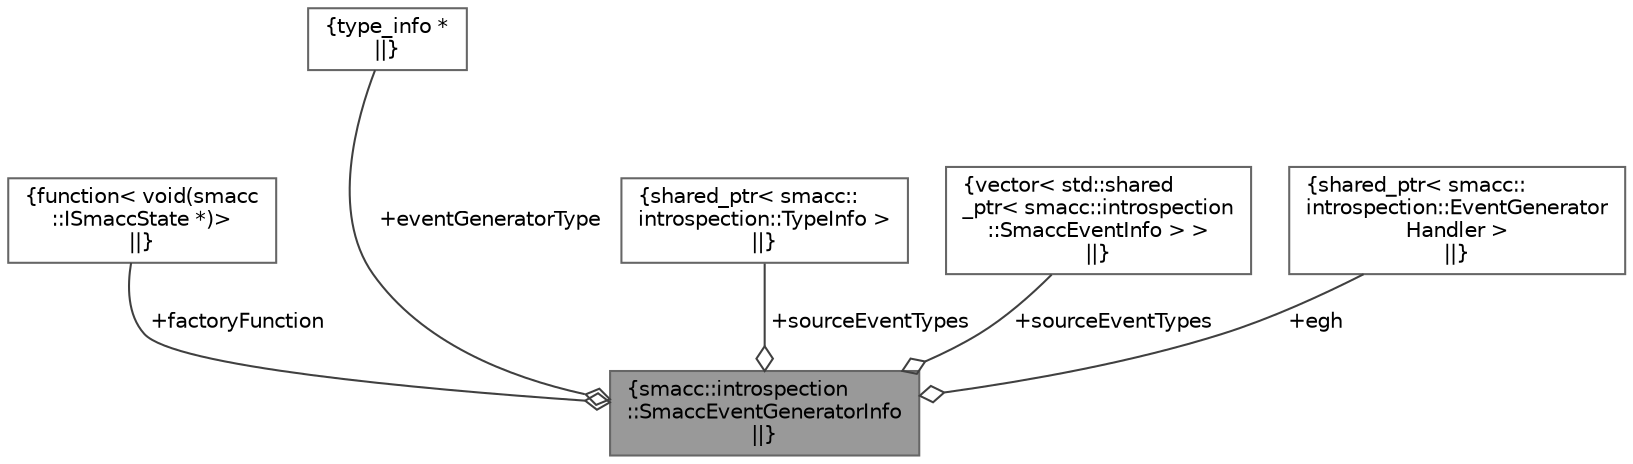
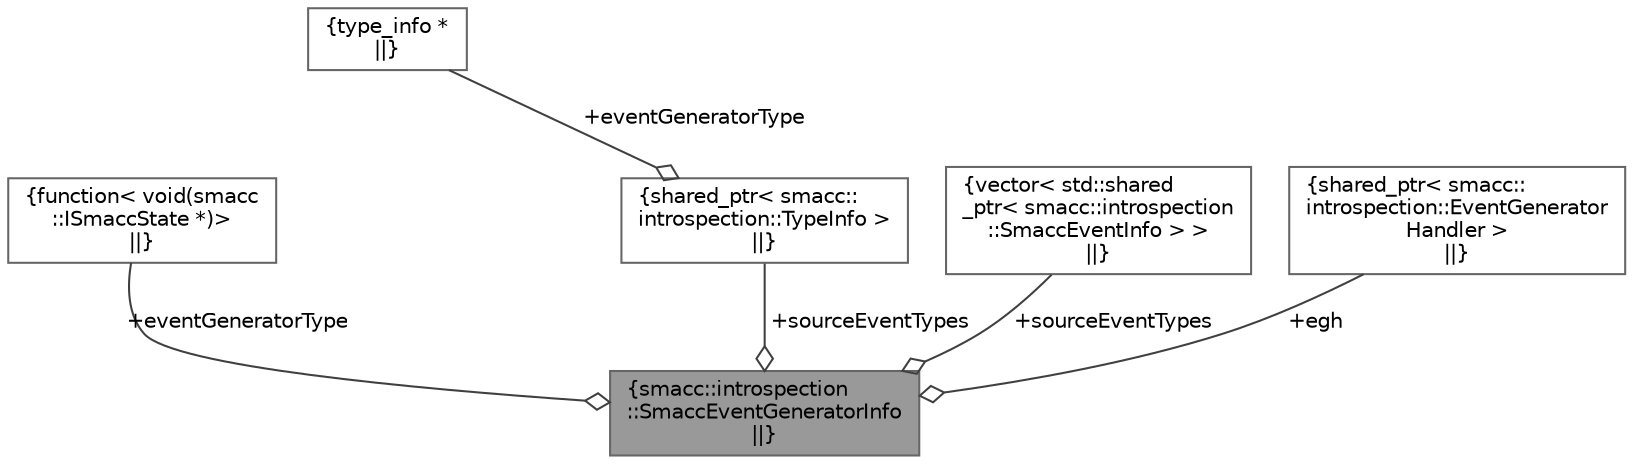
edge "{type_info * ||}" -> "{smacc::introspection ::SmaccEventGeneratorInfo ||}": now "{type_info * ||}" -> "{shared_ptr< smacc:: introspection::TypeInfo > ||}"
edge "{function< void(smacc ::ISmaccState *)> ||}" -> "{smacc::introspection ::SmaccEventGeneratorInfo ||}": label " +factoryFunction" -> " +eventGeneratorType"
